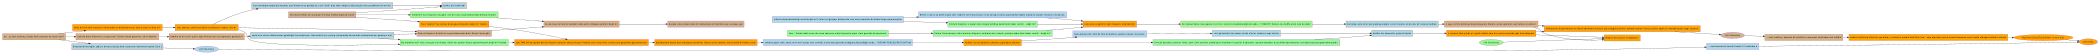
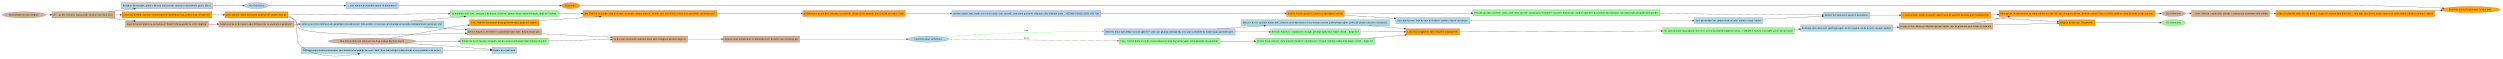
node "QuincyRank3Convo3 begins.": added
node "ama hala entrati için çalışıyor mu diye endişe duymalı mıyım": shape box -> ellipse
node "kediler her zaman bir şeylerin küçük": label "kediler her zaman bir şeylerin küçük" -> "kediler her zaman bir şeylerin peşindeler"
node "Check boolean LettieCavia": added
edge "+10 Chemistry" -> "Bilgece bir tavsiye. Teşekkürler.": reversed
edge "Boolean QuincyToySoldier1 is now true." -> "Chat ends.": reversed
